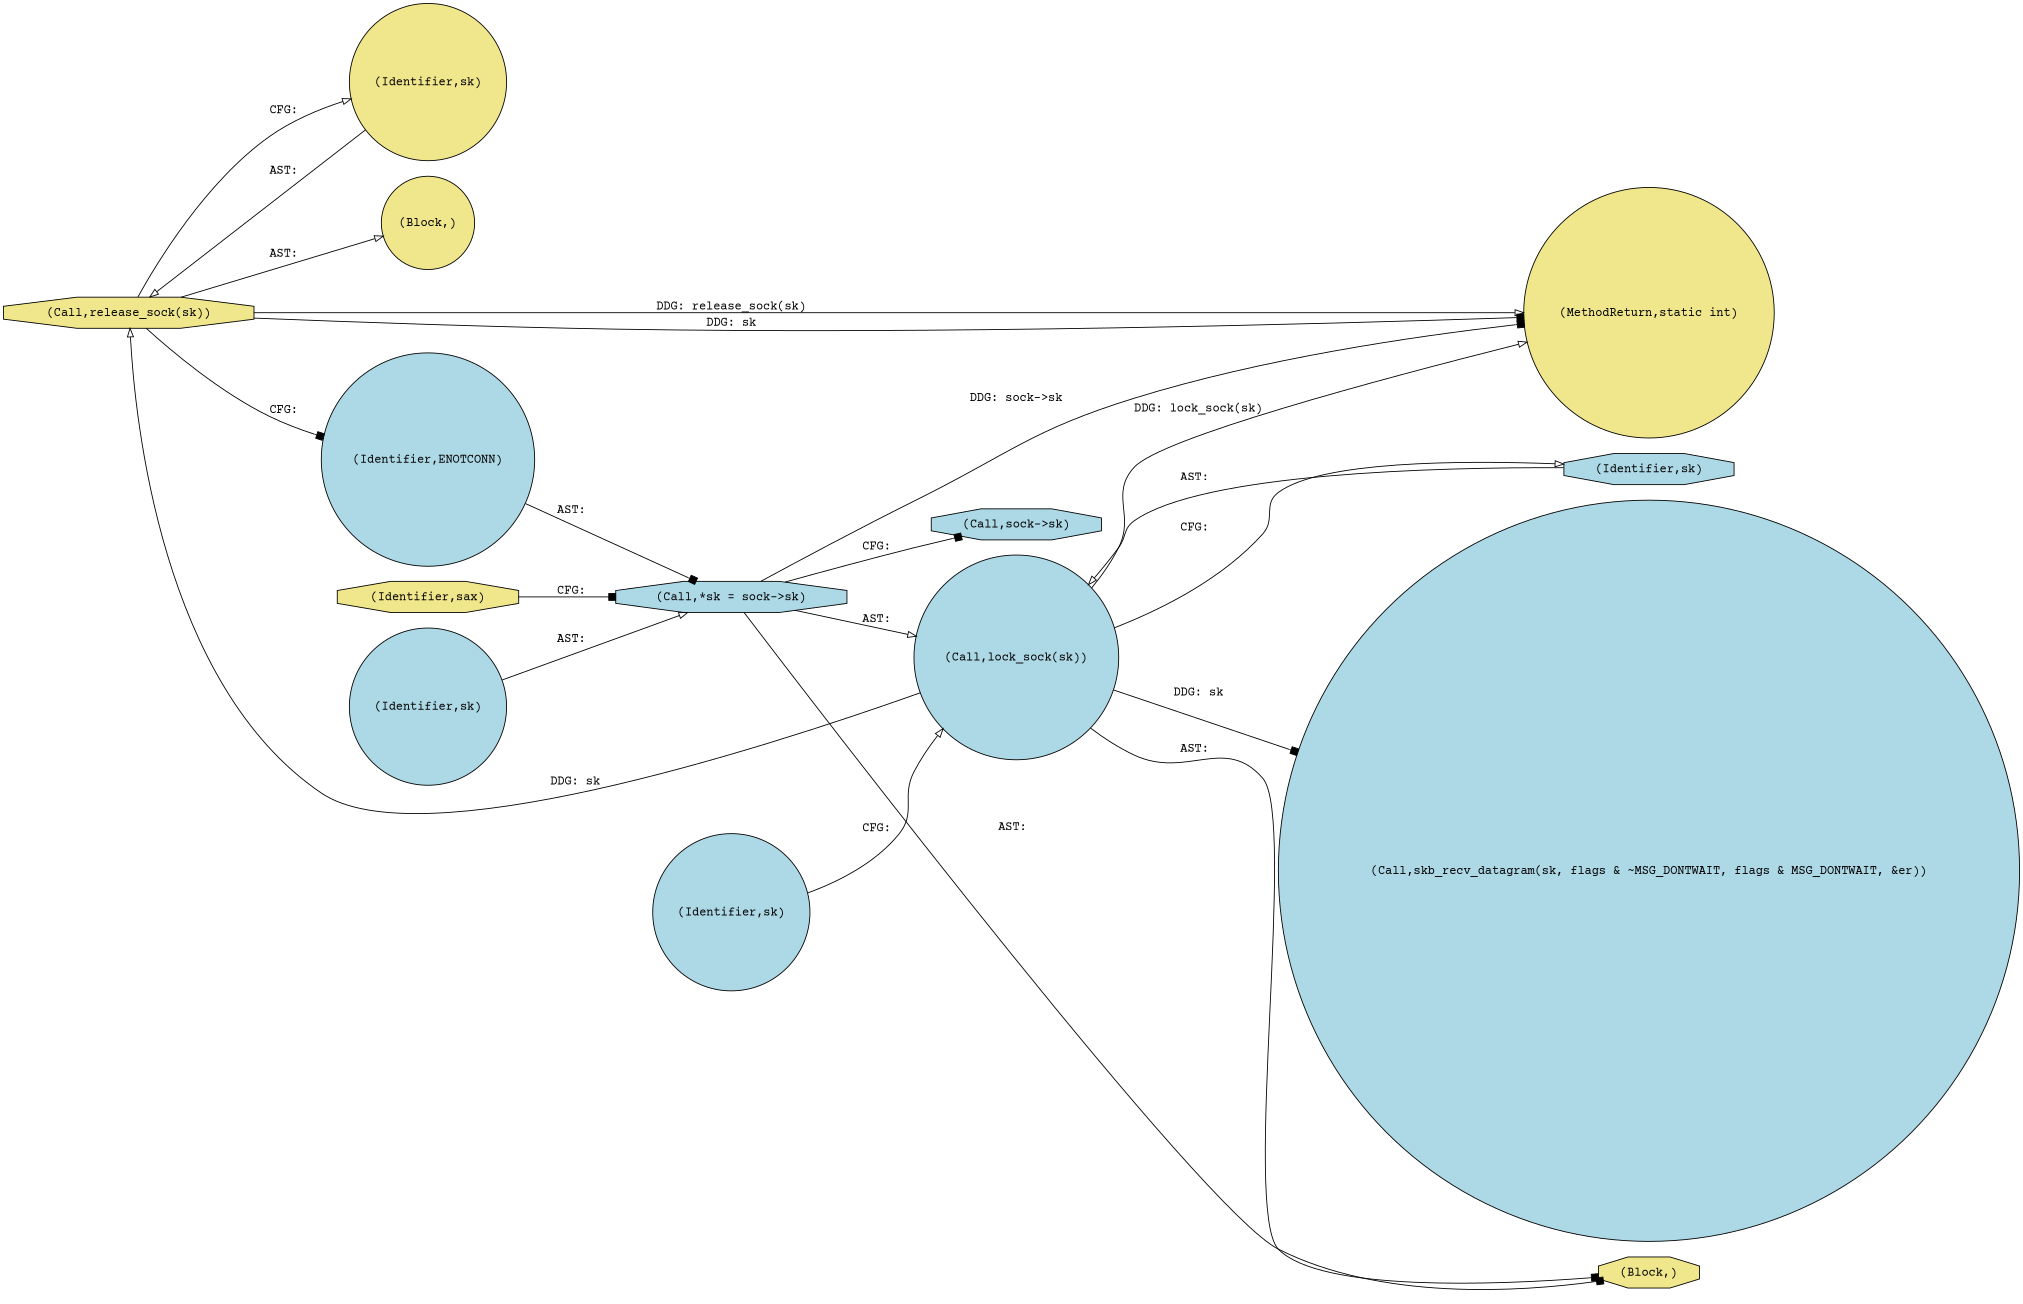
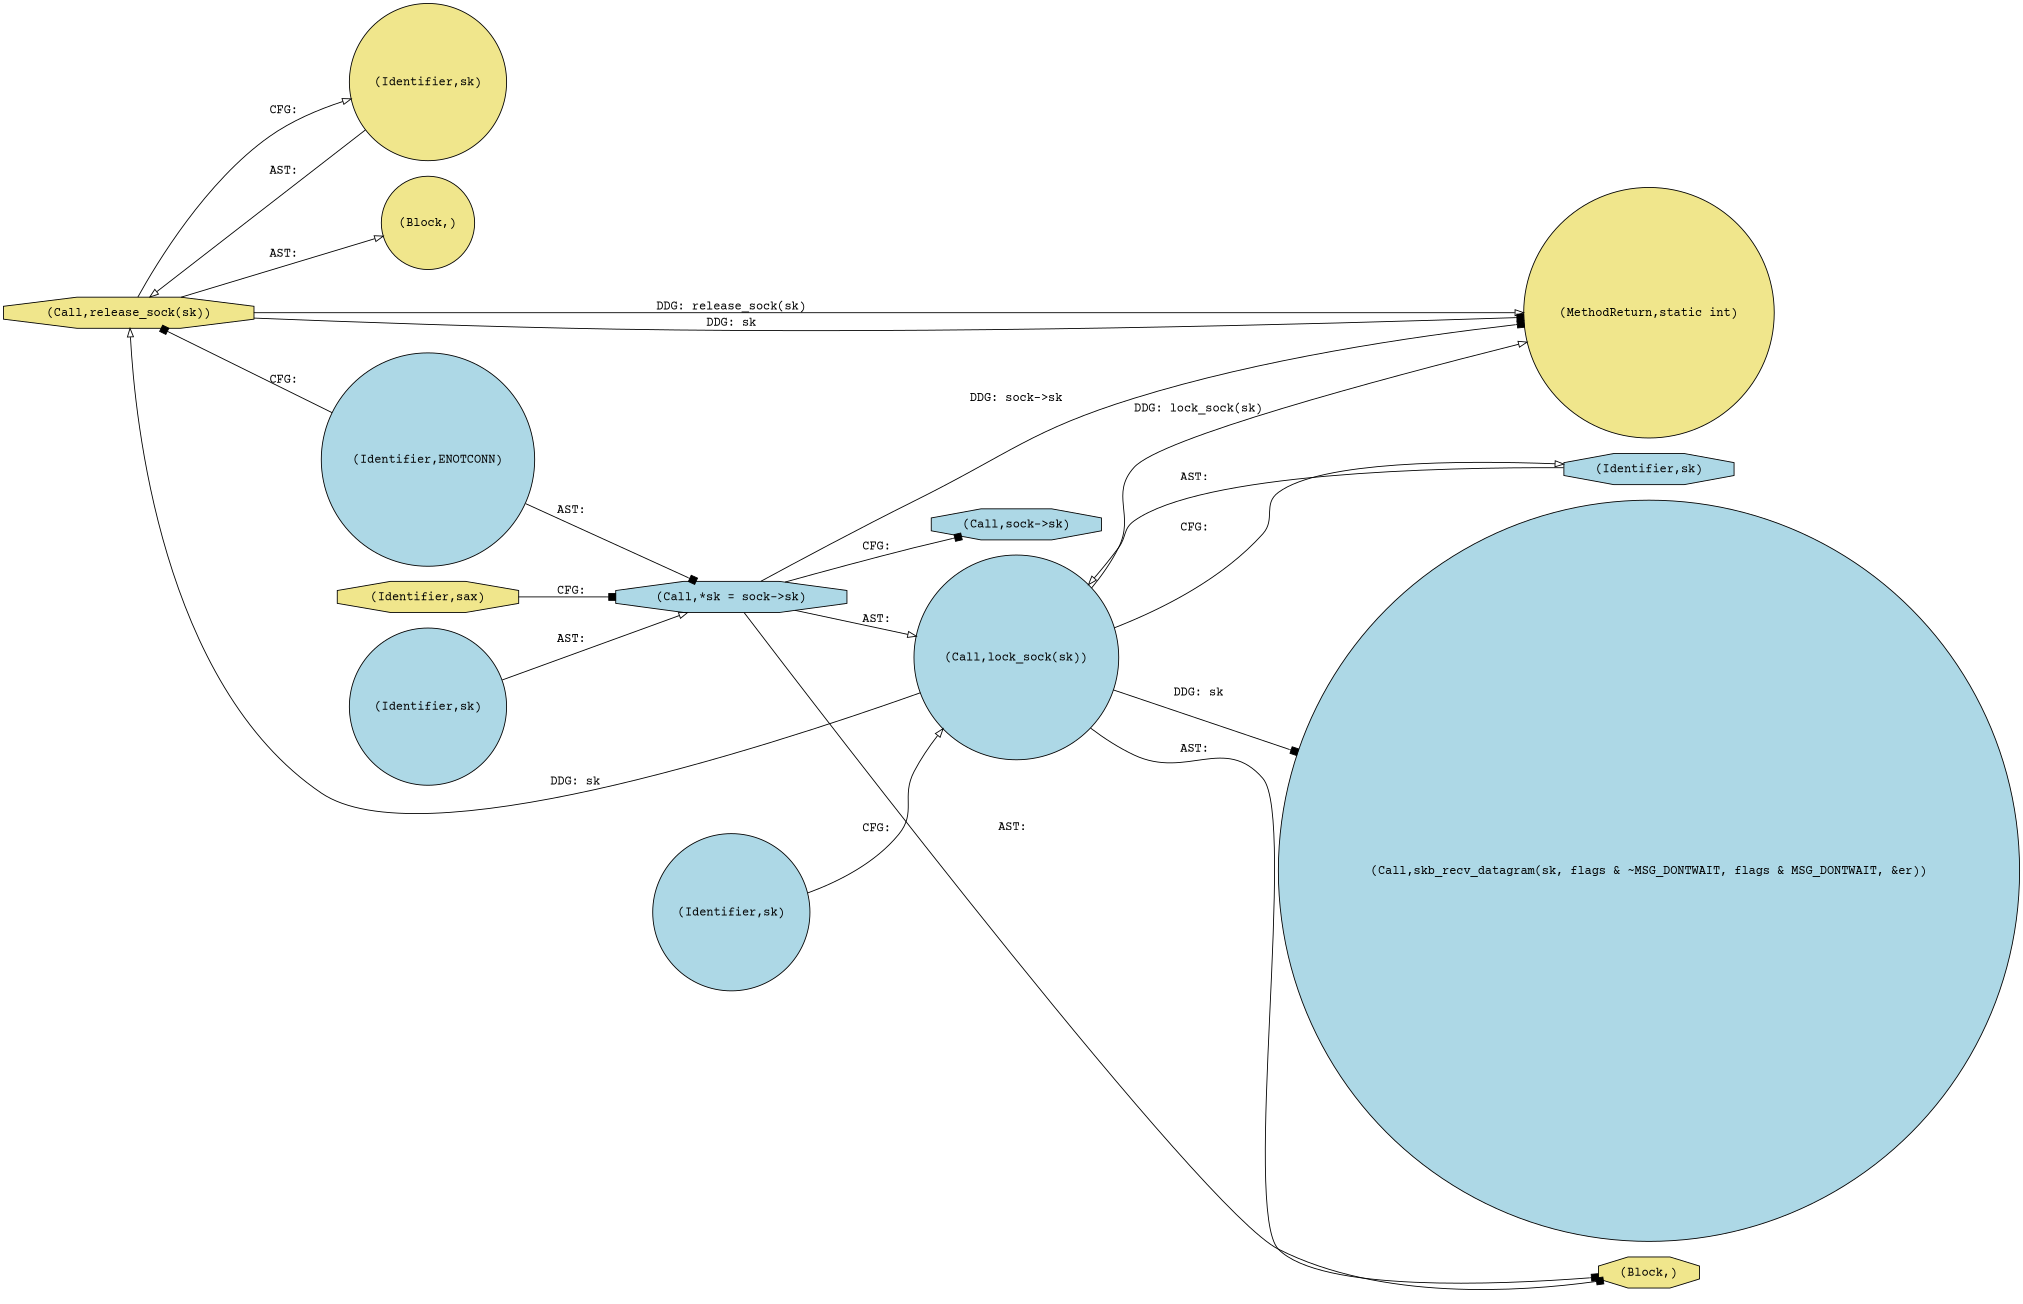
edge "(Call,release_sock(sk))" -> "(Identifier,ENOTCONN)": reversed
